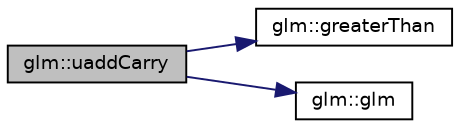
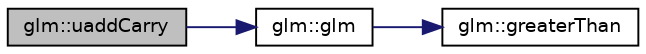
edge "glm::uaddCarry" -> "glm::greaterThan": now "glm::glm" -> "glm::greaterThan"
